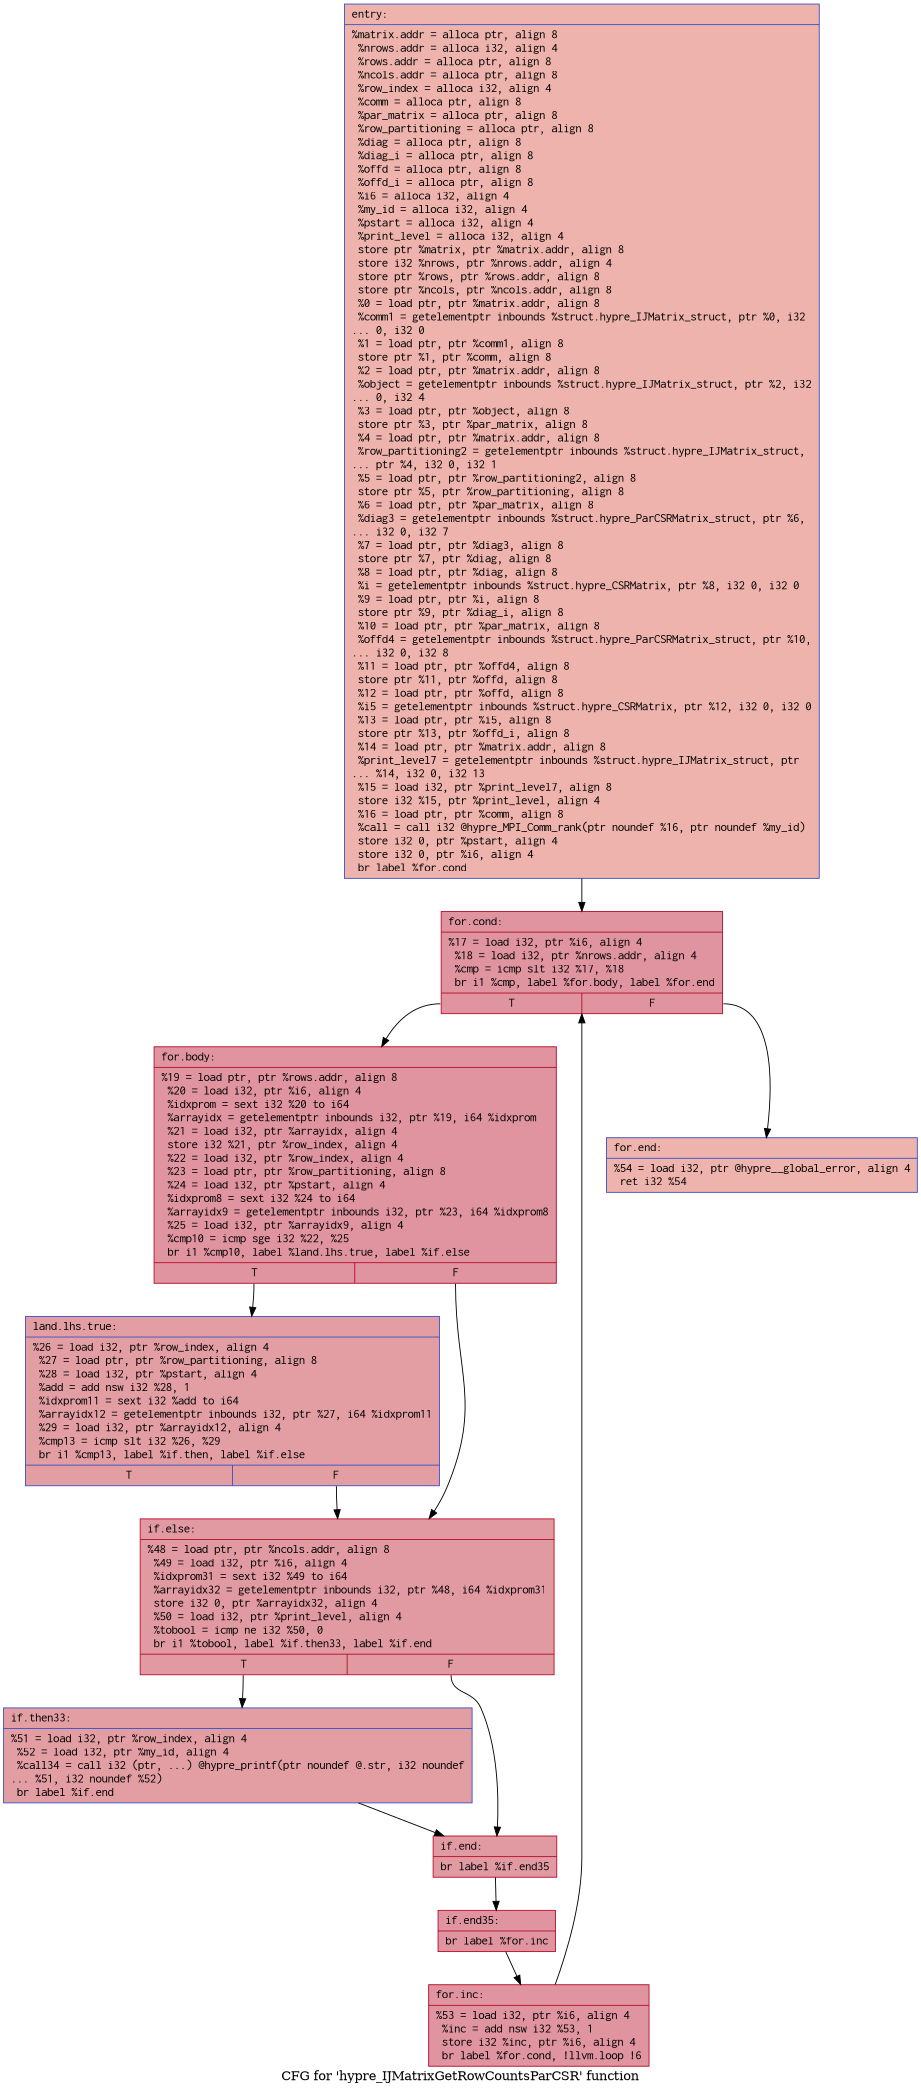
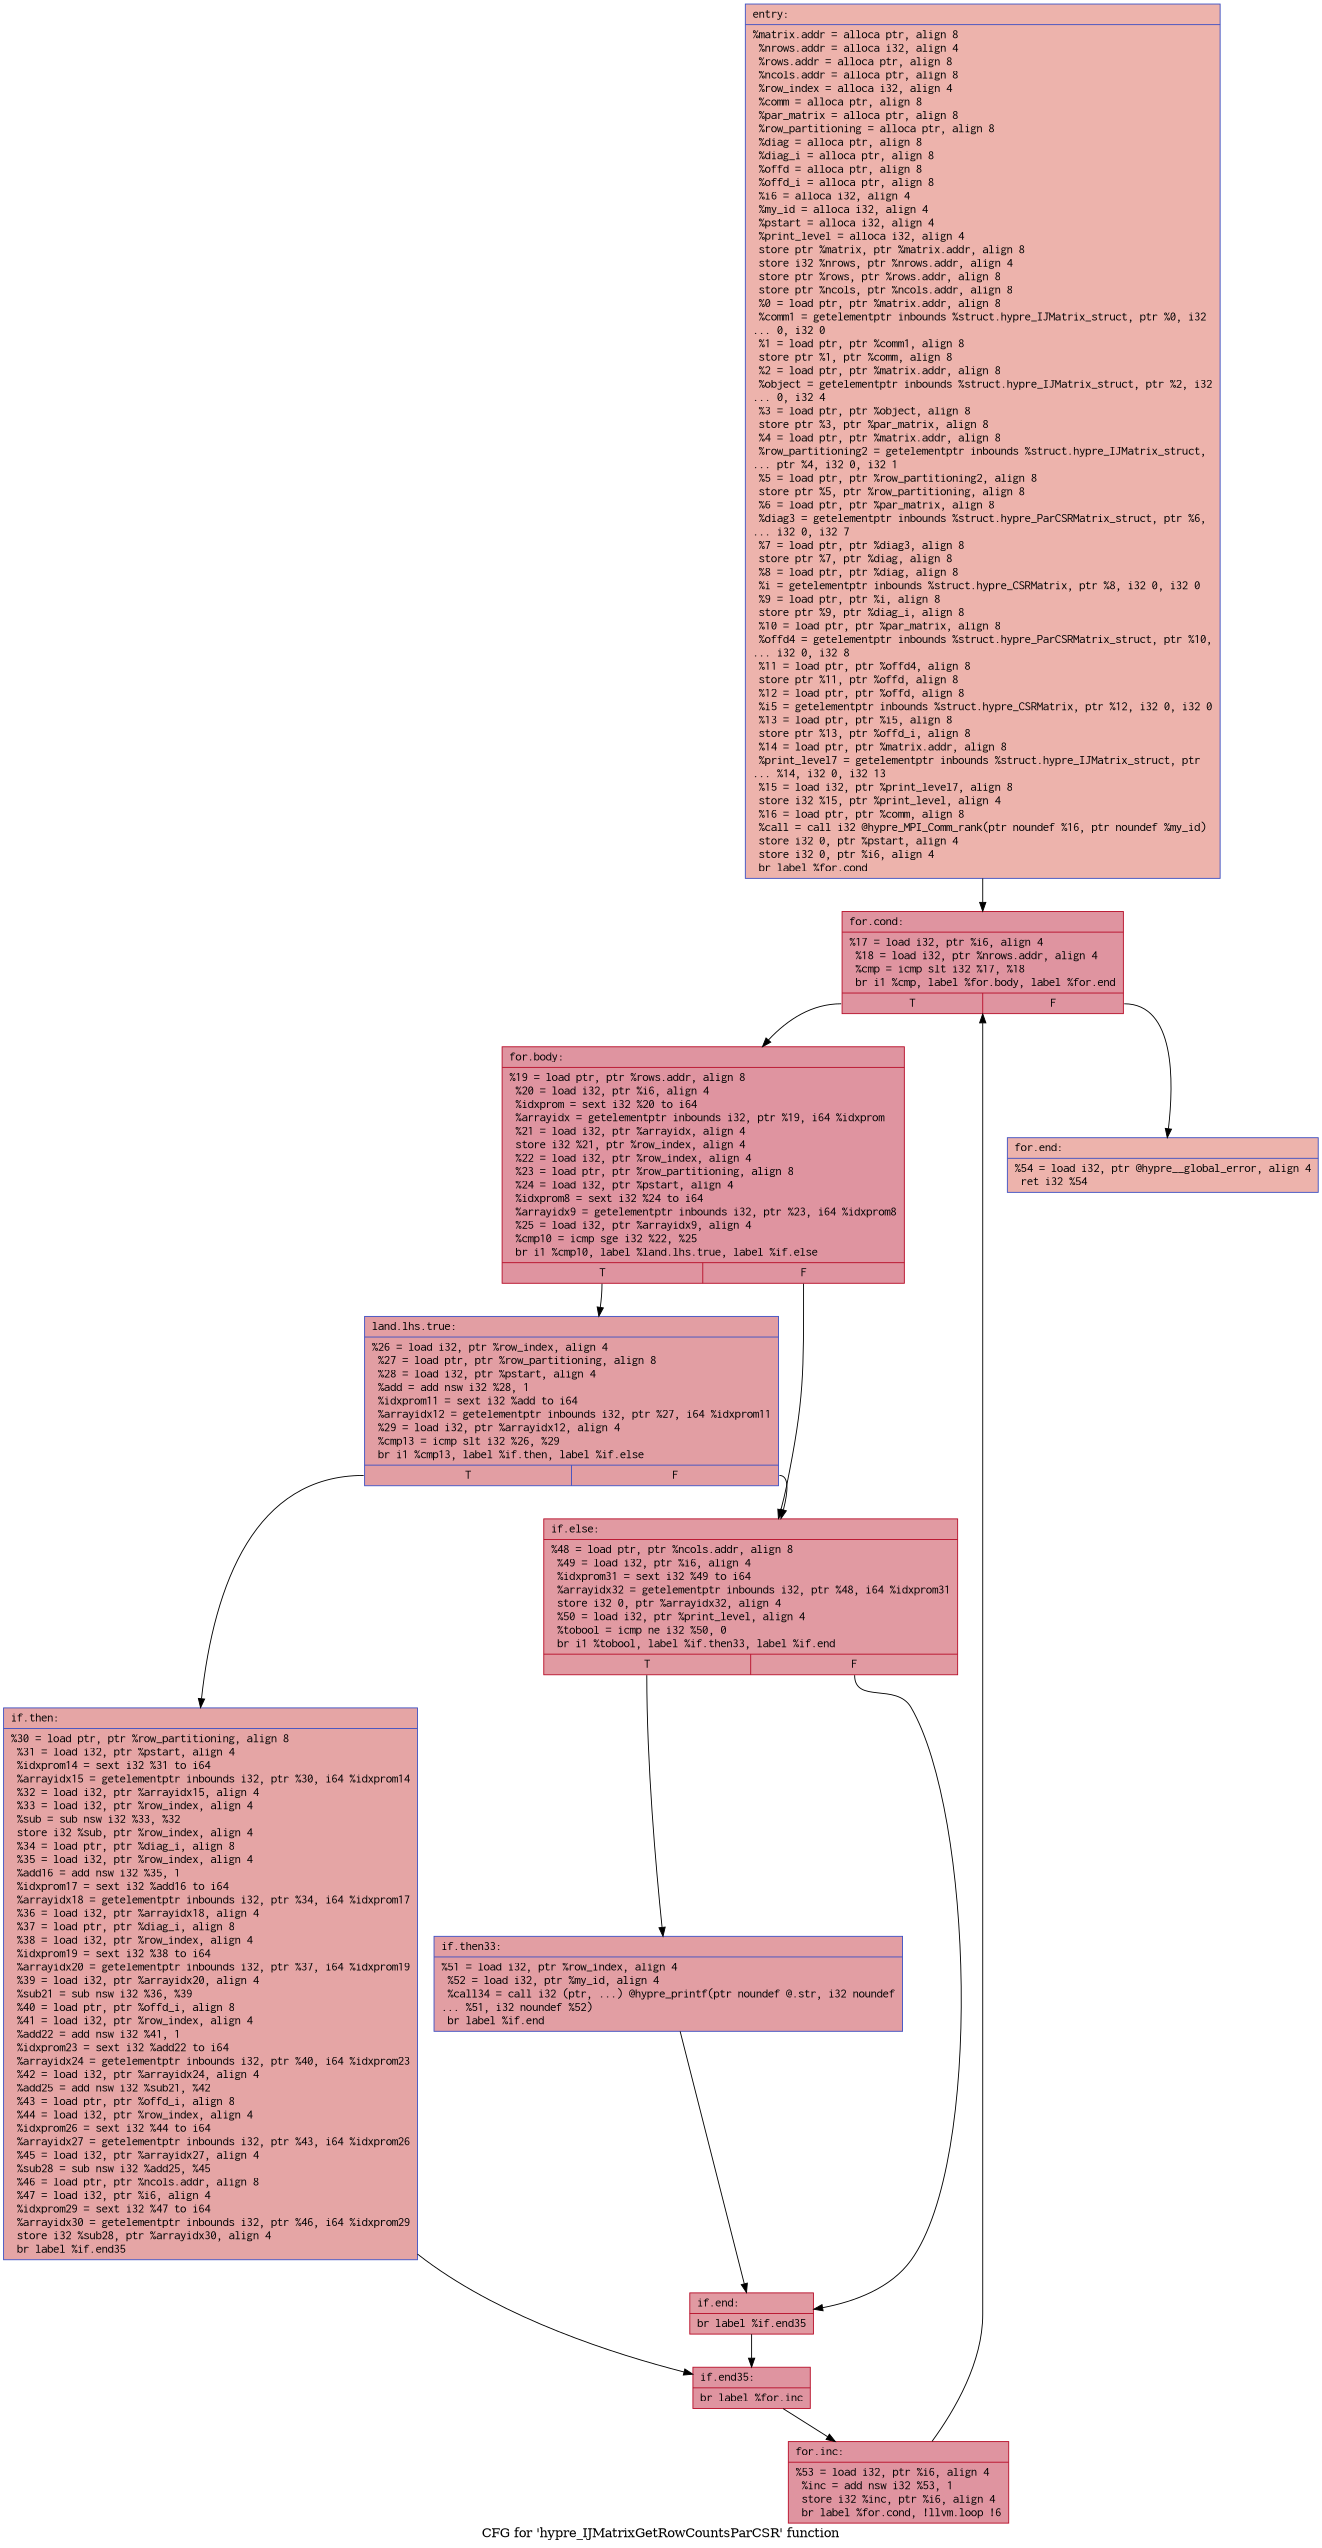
node "if.then:": added
